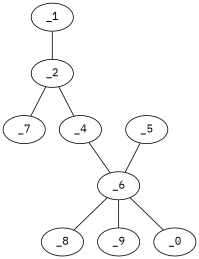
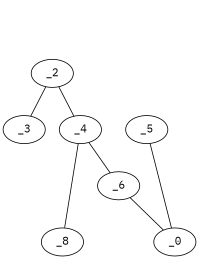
node "_1": removed
node "_7": label "_7" -> "_3"
edge "_5" -- "_6": now "_5" -- "_0"
edge "_6" -- "_8": now "_4" -- "_8"
node "_9": removed
